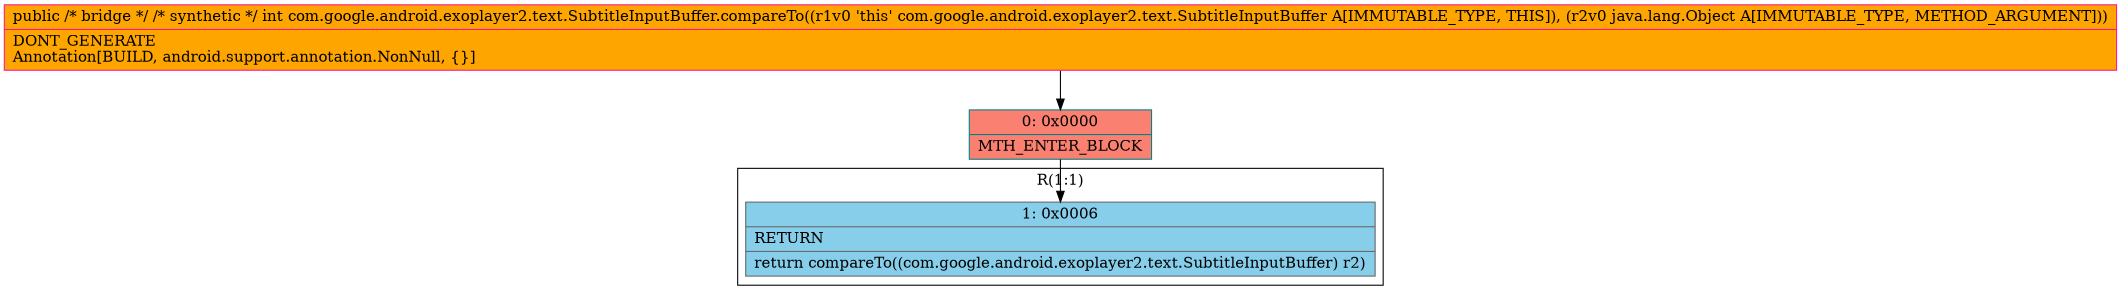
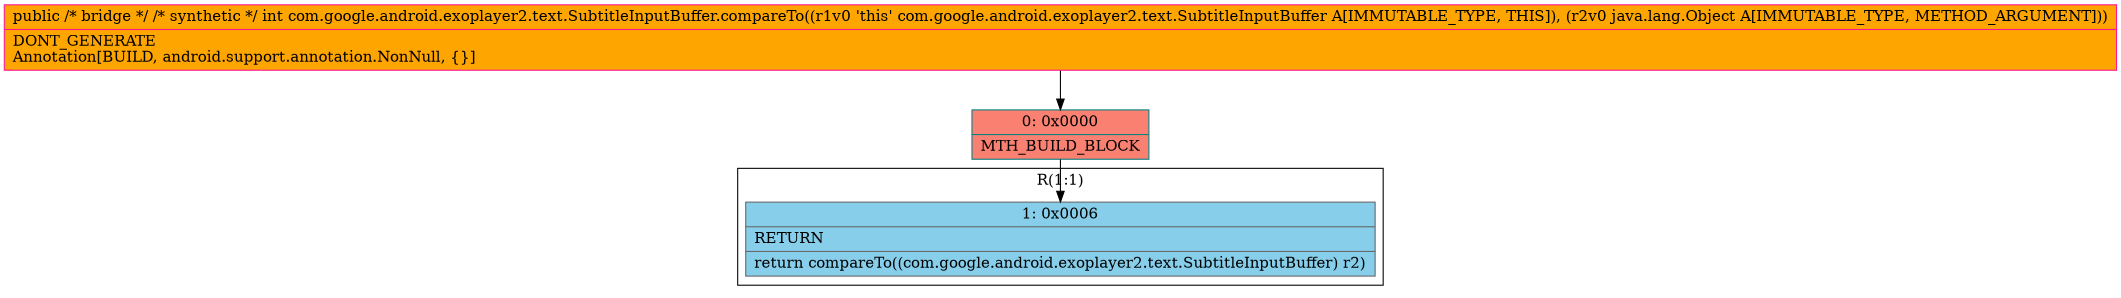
node "0: 0x0000": text "MTH_ENTER_BLOCK" -> "MTH_BUILD_BLOCK"
